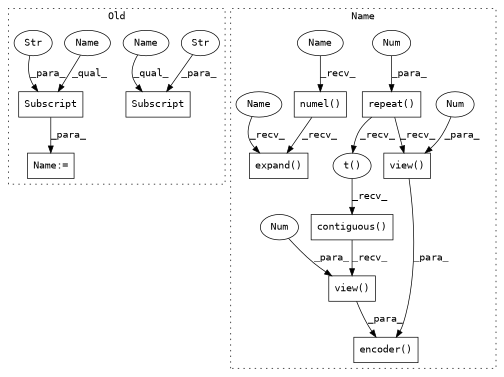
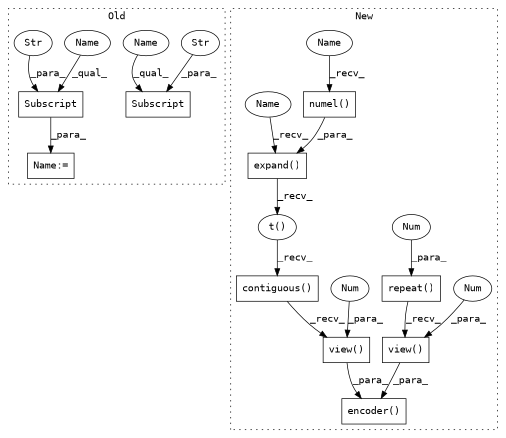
cluster "Name": label "Name" -> "New"
edge "repeat()" -> "t()": now "expand()" -> "t()"
edge "numel()" -> "expand()": label "_recv_" -> "_para_"
